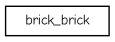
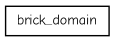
node "brick_brick": label "brick_brick" -> "brick_domain"
